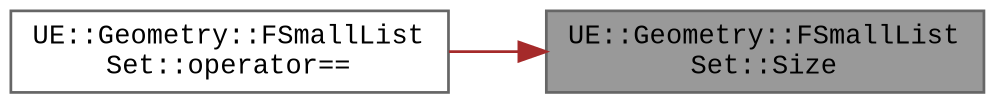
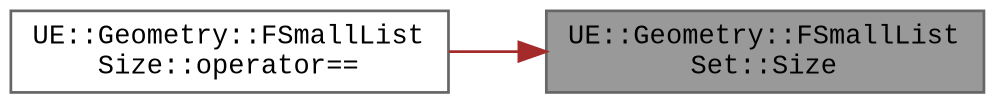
node "UE::Geometry::FSmallList Set::operator==": label "UE::Geometry::FSmallList Set::operator==" -> "UE::Geometry::FSmallList Size::operator=="
